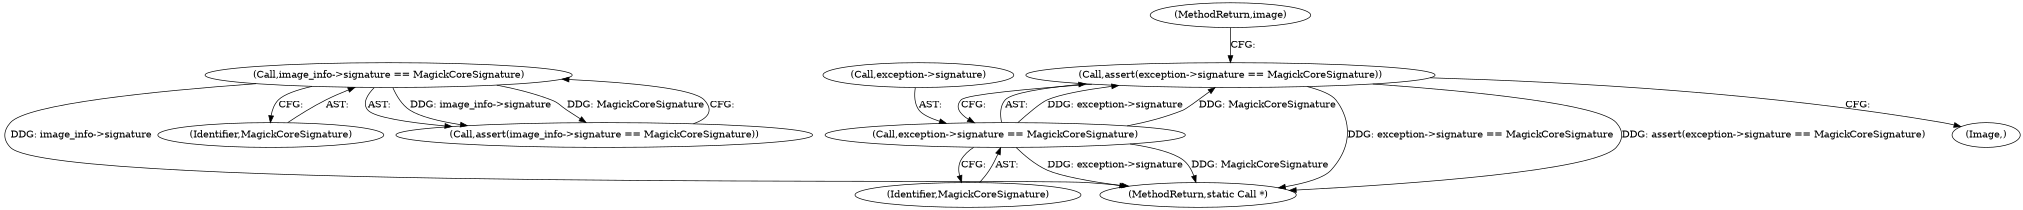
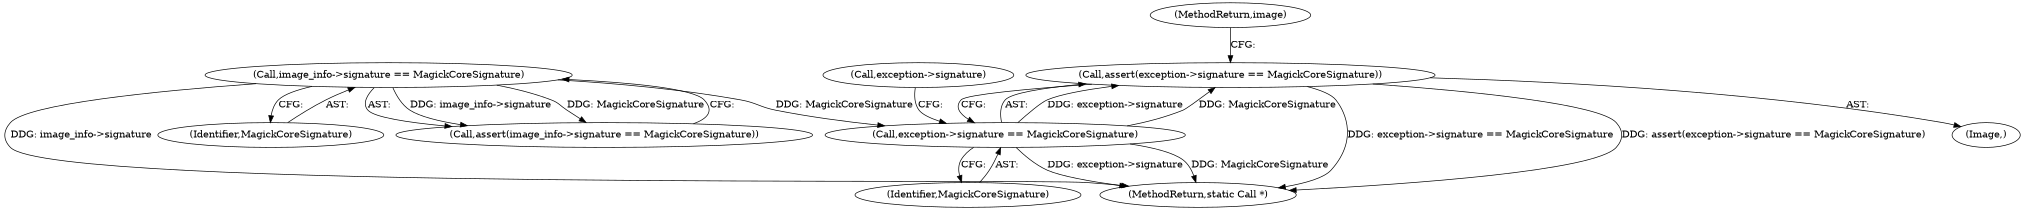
edge "(Call,image_info->signature == MagickCoreSignature)" -> "(Call,exception->signature == MagickCoreSignature)": added, label "DDG: MagickCoreSignature"
edge "(Call,exception->signature)" -> "(Call,exception->signature == MagickCoreSignature)": label "AST: " -> "CFG: "
edge "(Call,assert(exception->signature == MagickCoreSignature))" -> "(Image,)": label "CFG: " -> "AST: "
